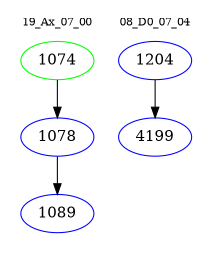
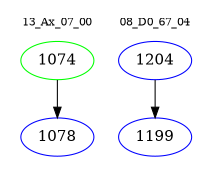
cluster "19_Ax_07_00": label "19_Ax_07_00" -> "13_Ax_07_00"
cluster "08_D0_07_04": label "08_D0_07_04" -> "08_D0_67_04"
node "4199": label "4199" -> "1199"
node "1089": removed
